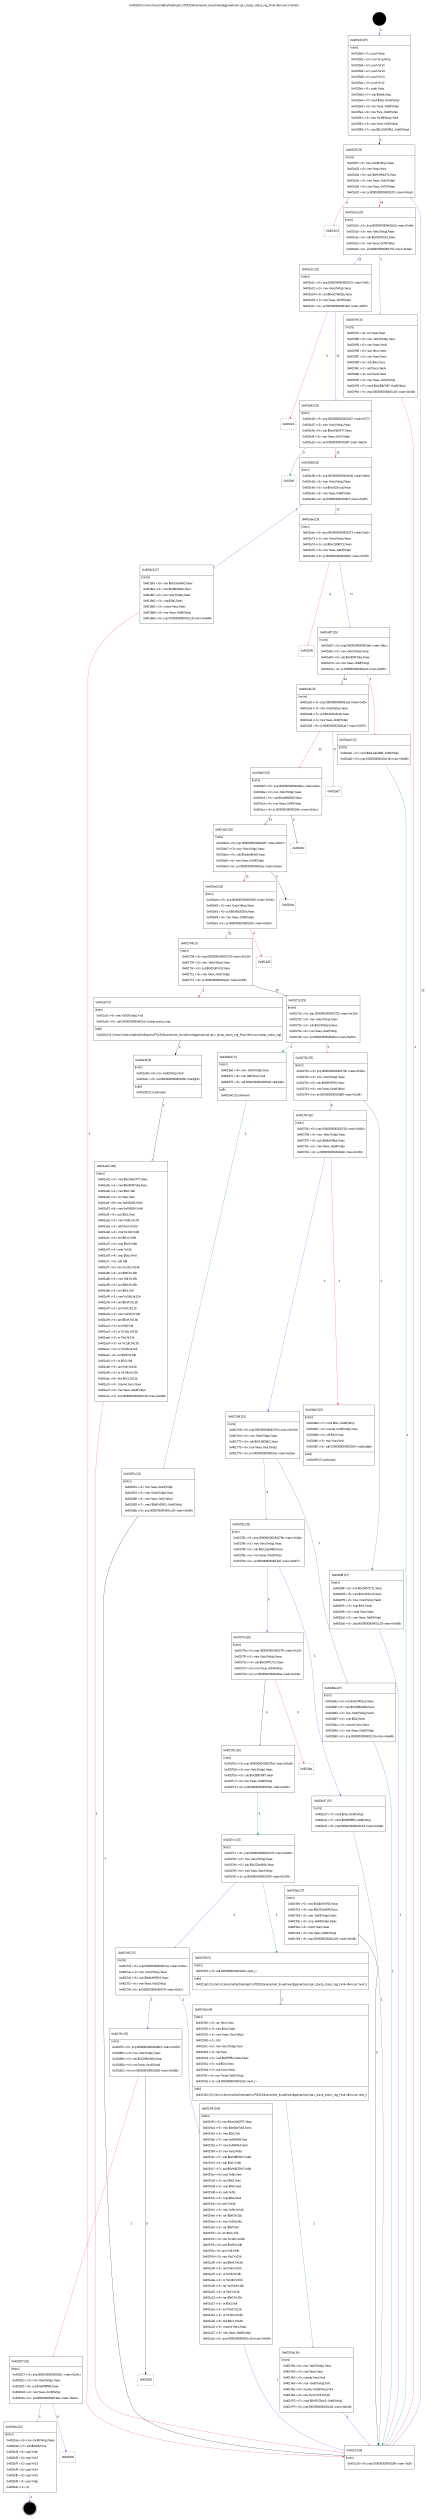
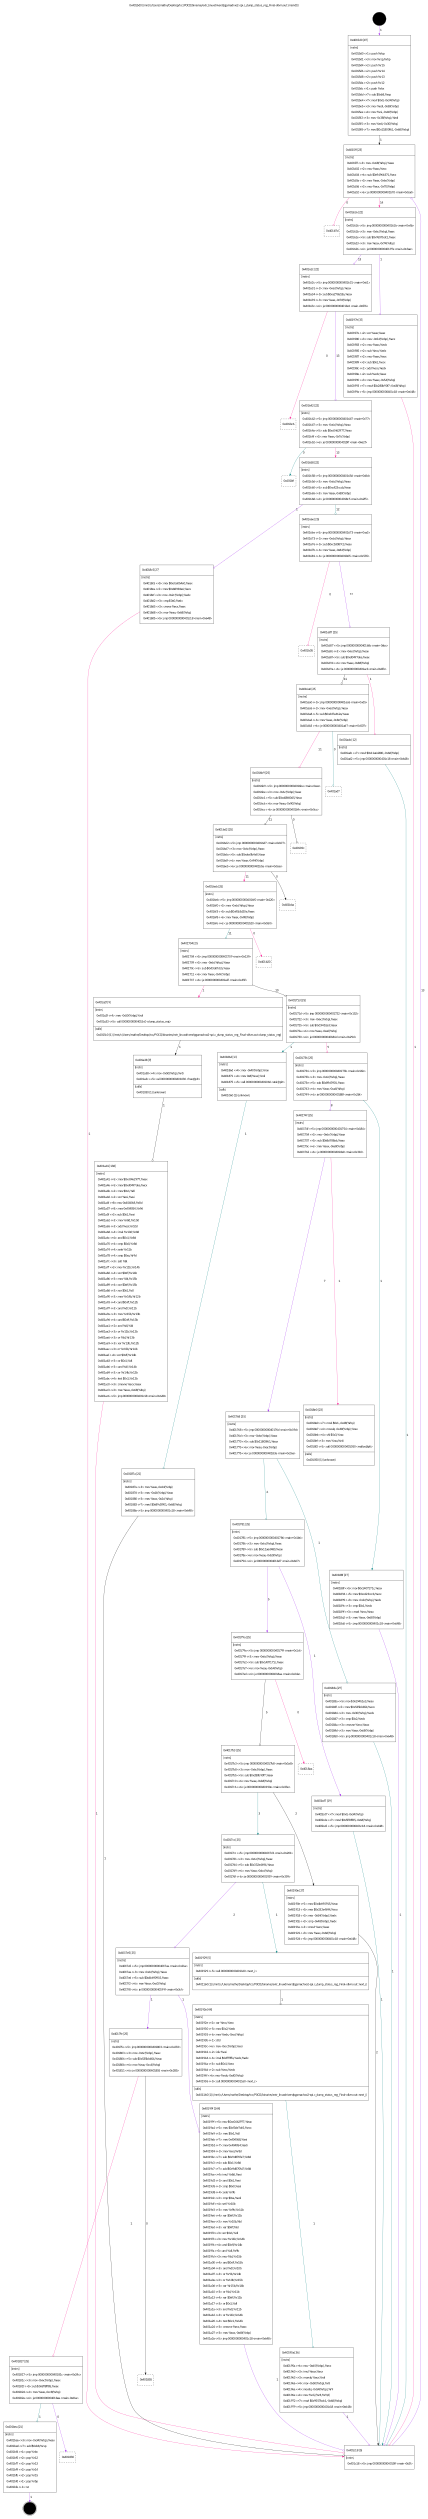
edge "0x4017b3 [25]" -> "0x40190e [27]": added, label "2"
